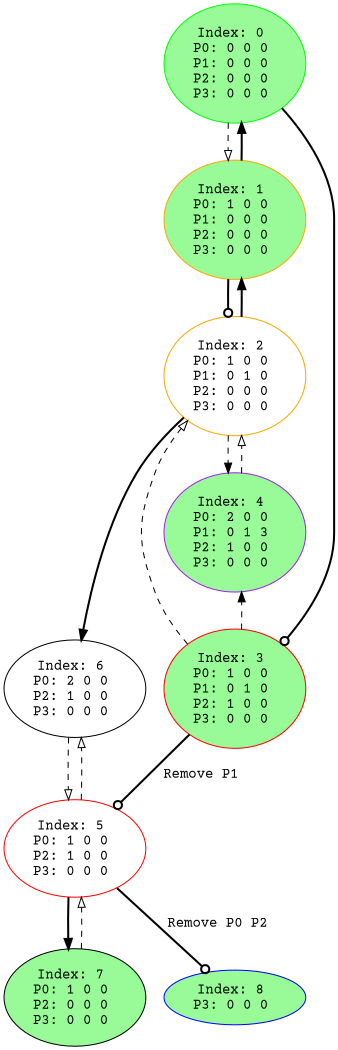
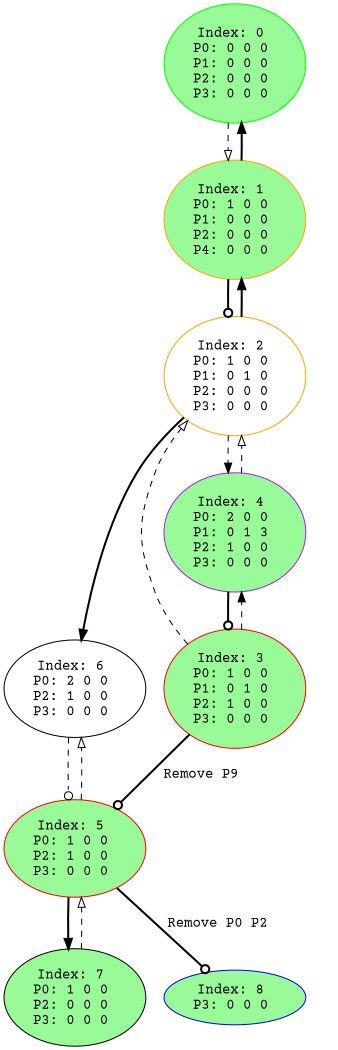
node "Index: 1 P0: 1 0 0 P1: 0 0 0 P2: 0 0 0 P3: 0 0 0": label "Index: 1 P0: 1 0 0 P1: 0 0 0 P2: 0 0 0 P3: 0 0 0" -> "Index: 1 P0: 1 0 0 P1: 0 0 0 P2: 0 0 0 P4: 0 0 0"
edge "Index: 0 P0: 0 0 0 P1: 0 0 0 P2: 0 0 0 P3: 0 0 0" -> "Index: 3 P0: 1 0 0 P1: 0 1 0 P2: 1 0 0 P3: 0 0 0": now "Index: 4 P0: 2 0 0 P1: 0 1 3 P2: 1 0 0 P3: 0 0 0" -> "Index: 3 P0: 1 0 0 P1: 0 1 0 P2: 1 0 0 P3: 0 0 0"
edge "Index: 6 P0: 2 0 0 P2: 1 0 0 P3: 0 0 0" -> "Index: 5 P0: 1 0 0 P2: 1 0 0 P3: 0 0 0": arrowhead onormal -> odot
edge "Index: 3 P0: 1 0 0 P1: 0 1 0 P2: 1 0 0 P3: 0 0 0" -> "Index: 5 P0: 1 0 0 P2: 1 0 0 P3: 0 0 0": label " Remove P1 " -> " Remove P9 "
node "Index: 5 P0: 1 0 0 P2: 1 0 0 P3: 0 0 0": fillcolor white -> palegreen
